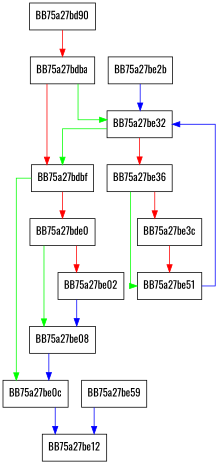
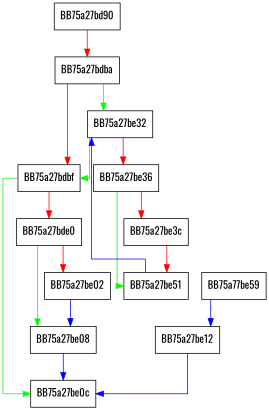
node "BB75a27be2b": removed
node "BB75a27be59": label "BB75a27be59" -> "BB75a77be59"
edge "BB75a27be0c" -> "BB75a27be12": reversed
